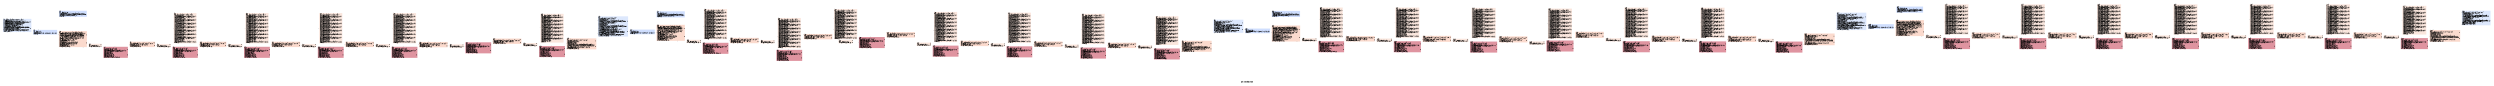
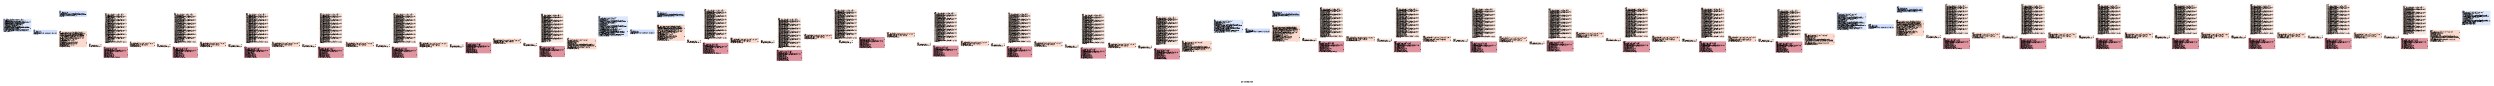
node "%1315:": added
node "%38:": added
